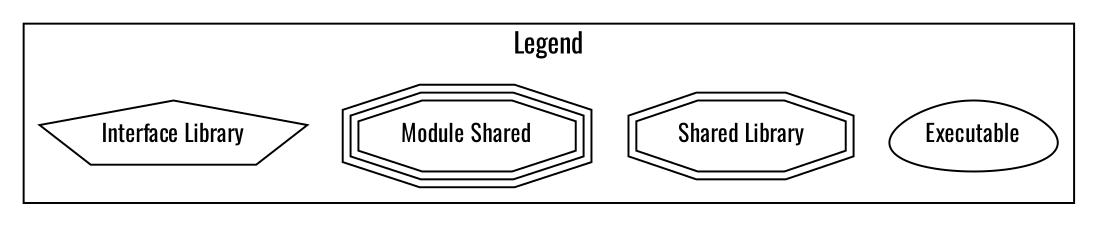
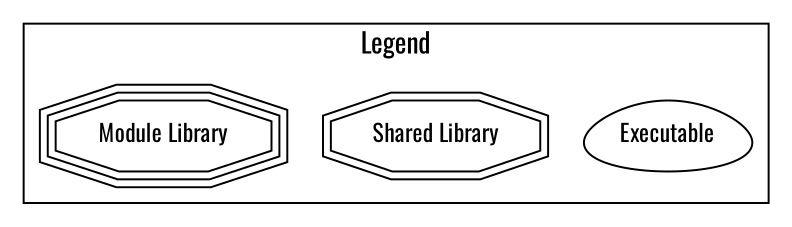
node "Interface Library": removed
node "Module Shared": label "Module Shared" -> "Module Library"
